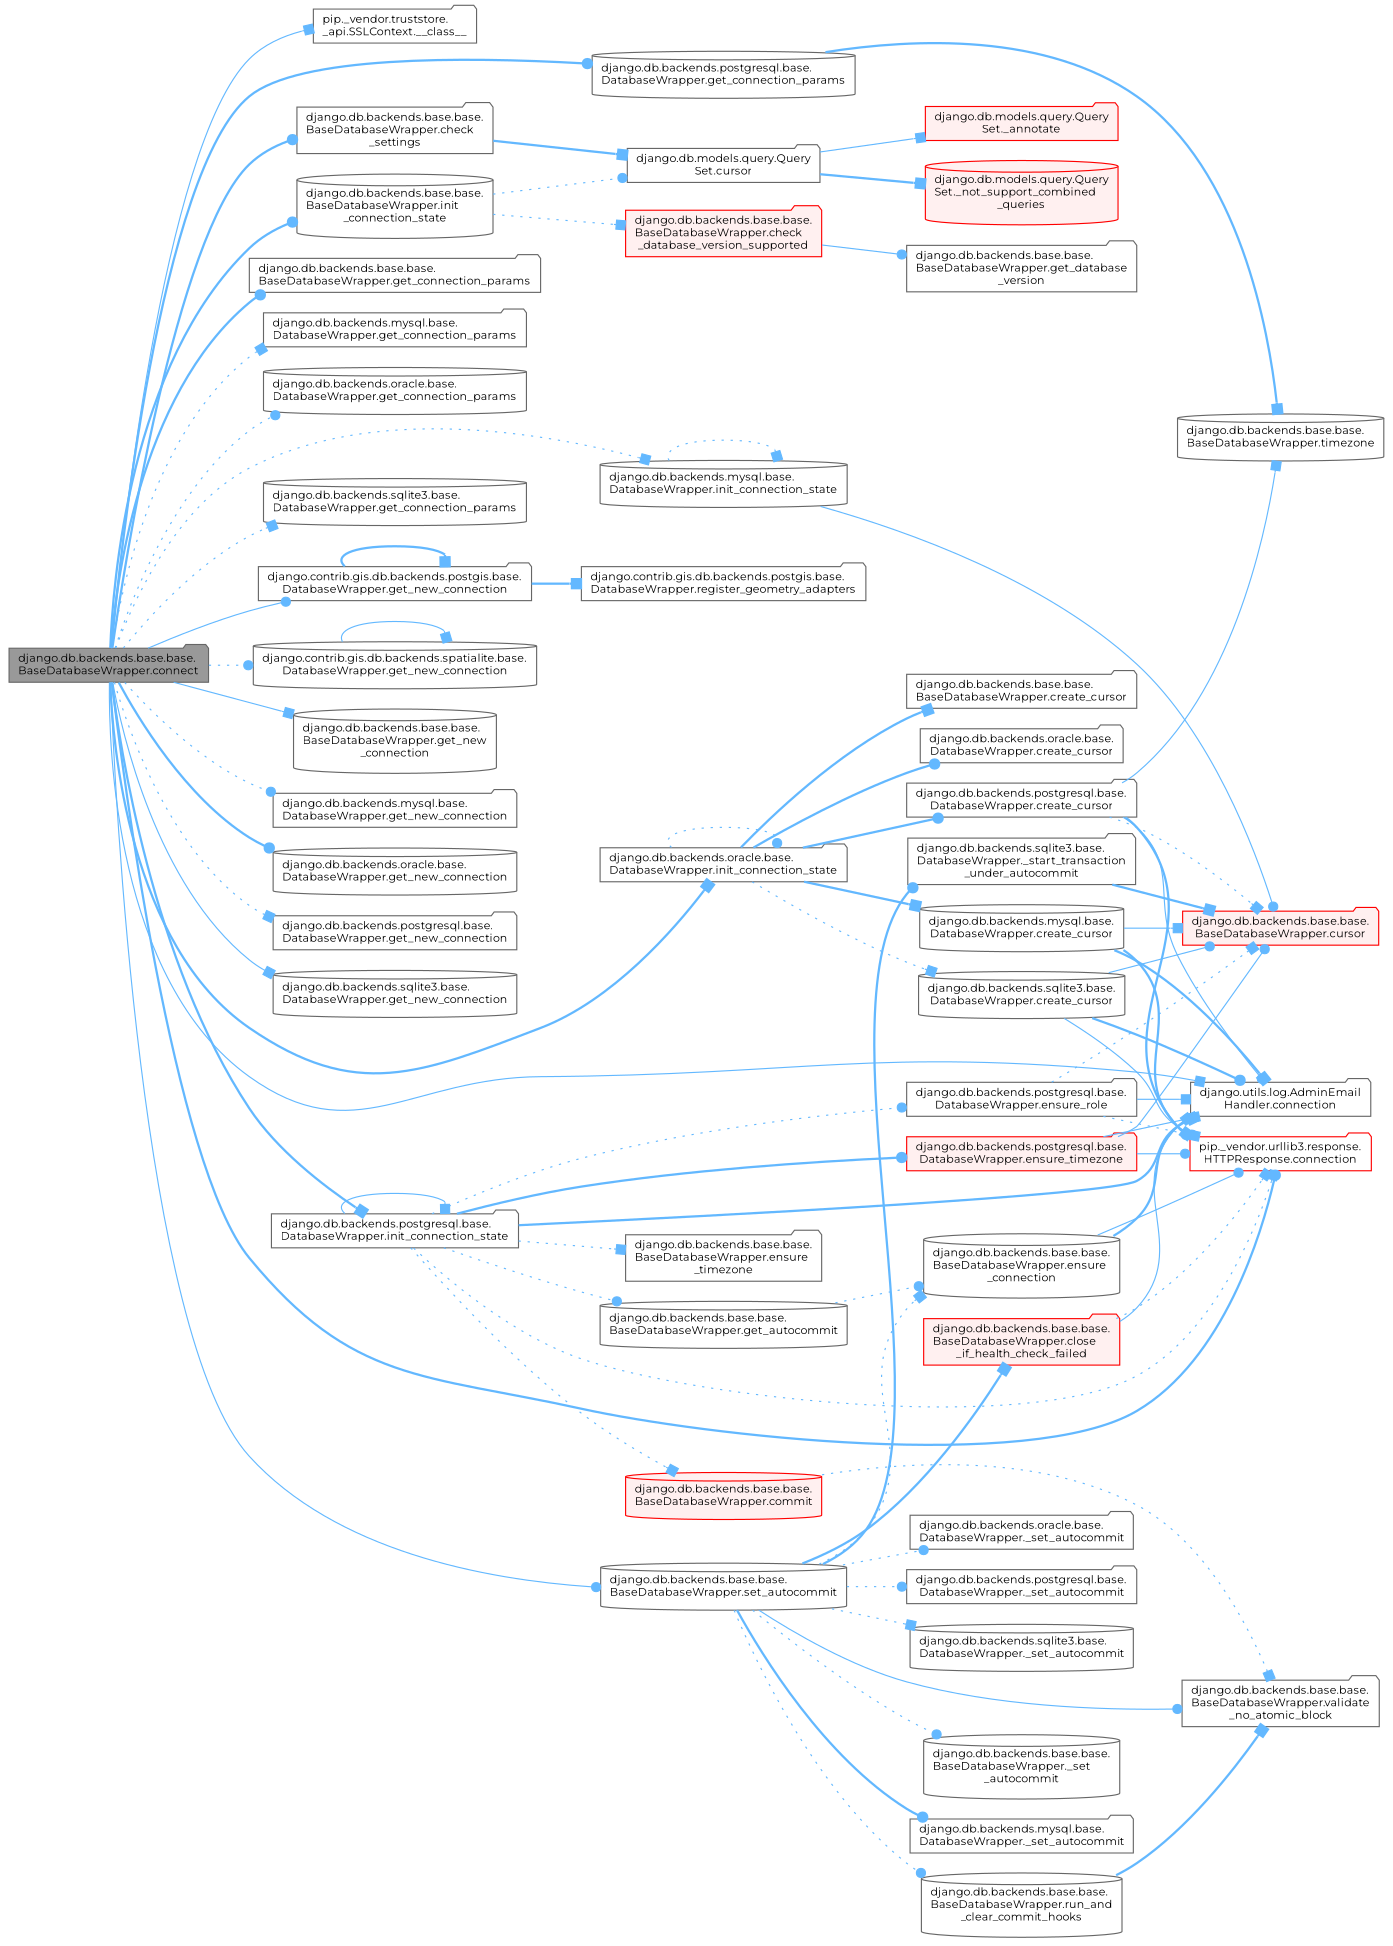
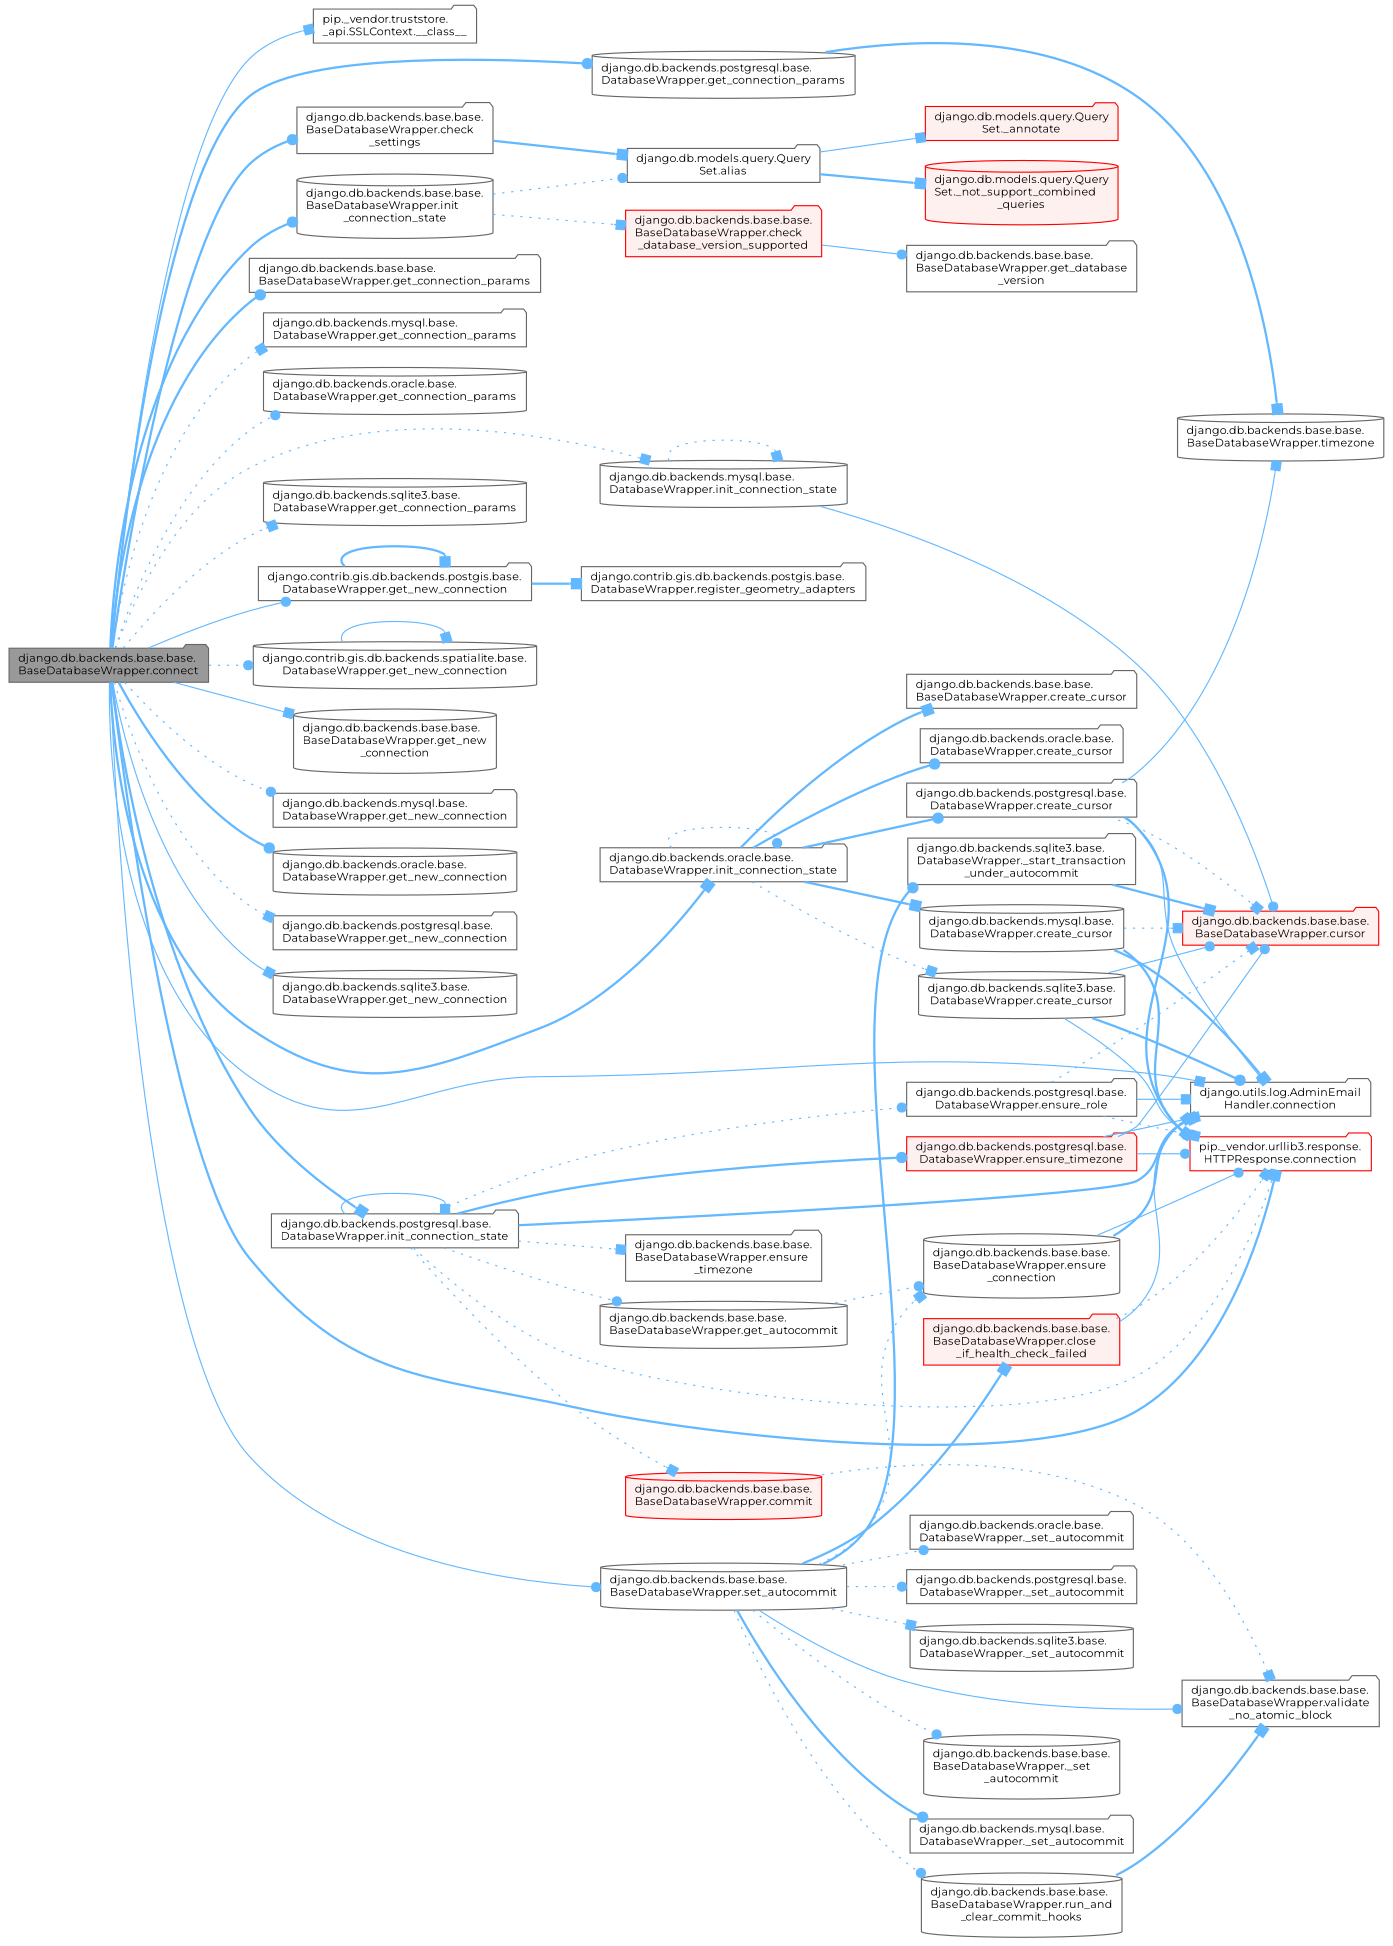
node "django.db.models.query.Query Set.cursor": label "django.db.models.query.Query Set.cursor" -> "django.db.models.query.Query Set.alias"
edge "django.db.backends.mysql.base. DatabaseWrapper.create_cursor" -> "django.db.backends.base.base. BaseDatabaseWrapper.cursor": style solid -> dotted
edge "django.db.backends.base.base. BaseDatabaseWrapper.connect" -> "pip._vendor.urllib3.response. HTTPResponse.connection": arrowhead dot -> box
